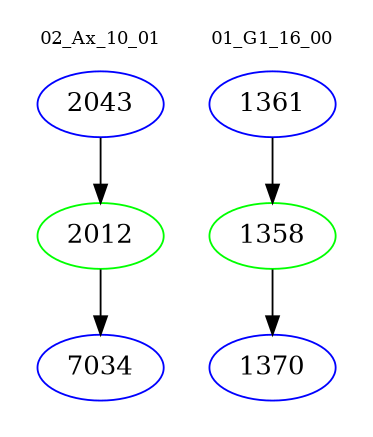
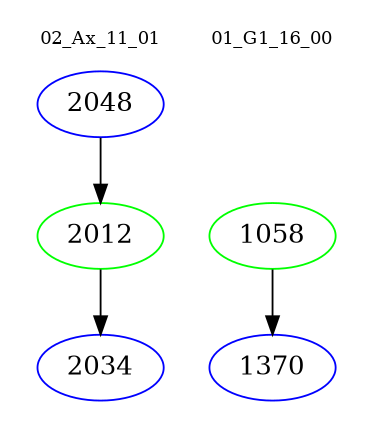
cluster "02_Ax_10_01": label "02_Ax_10_01" -> "02_Ax_11_01"
node "2043": label "2043" -> "2048"
node "1361": removed
node "1358": label "1358" -> "1058"
node "7034": label "7034" -> "2034"
